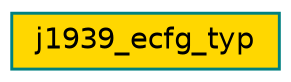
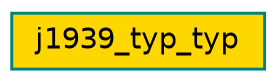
node "j1939_ecfg_typ": label "j1939_ecfg_typ" -> "j1939_typ_typ"
